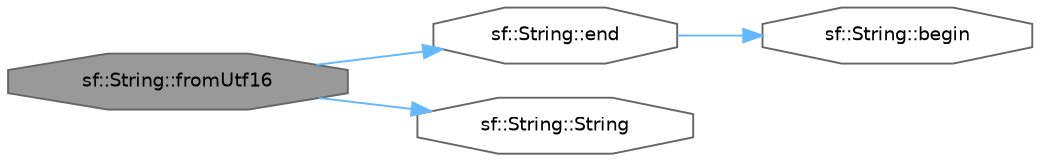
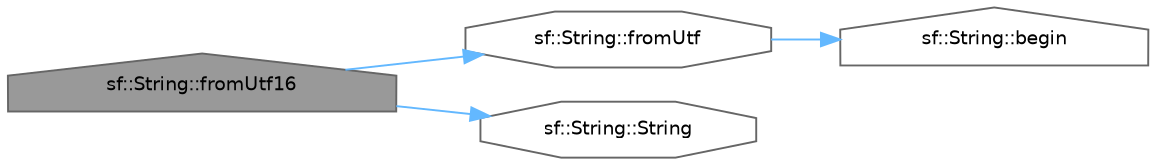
node "sf::String::end": label "sf::String::end" -> "sf::String::fromUtf"
node "sf::String::begin": shape octagon -> house
node "sf::String::fromUtf16": shape octagon -> house
